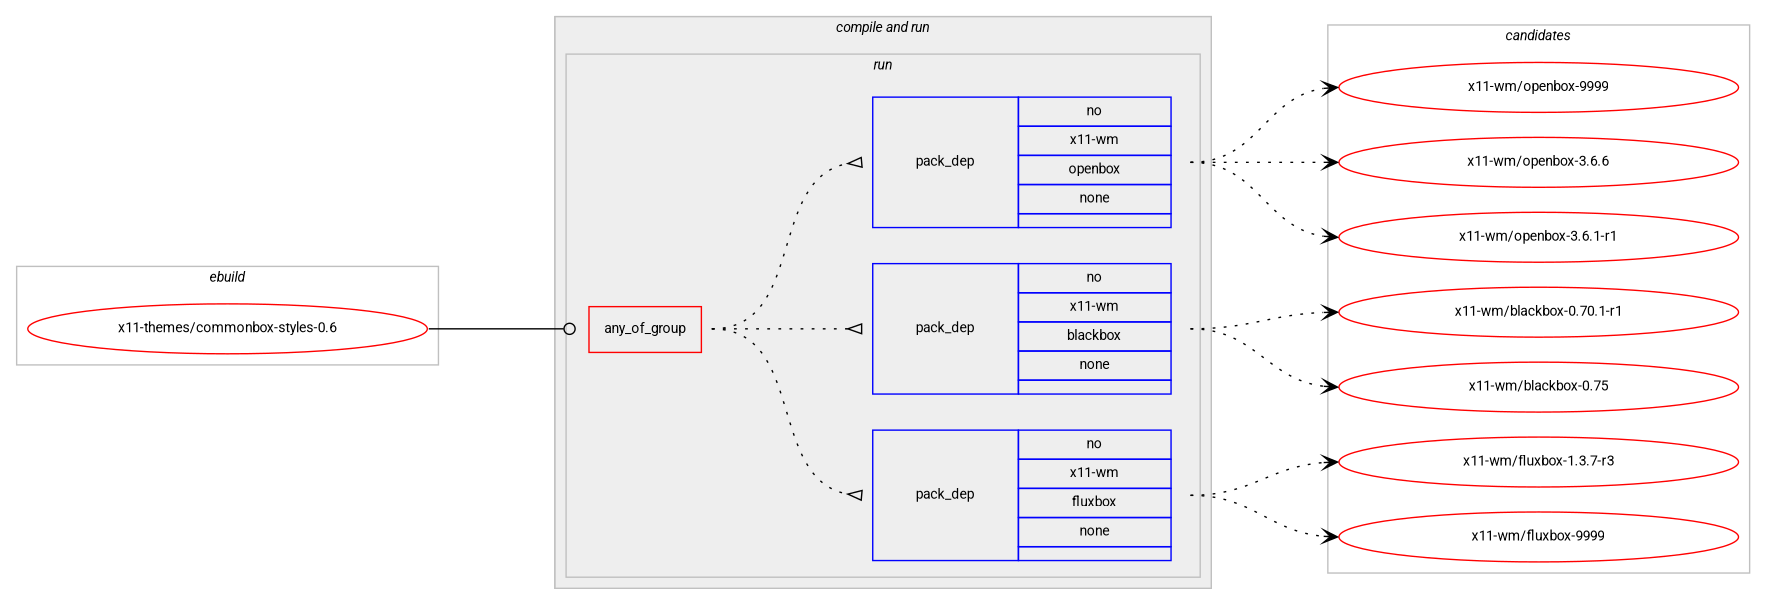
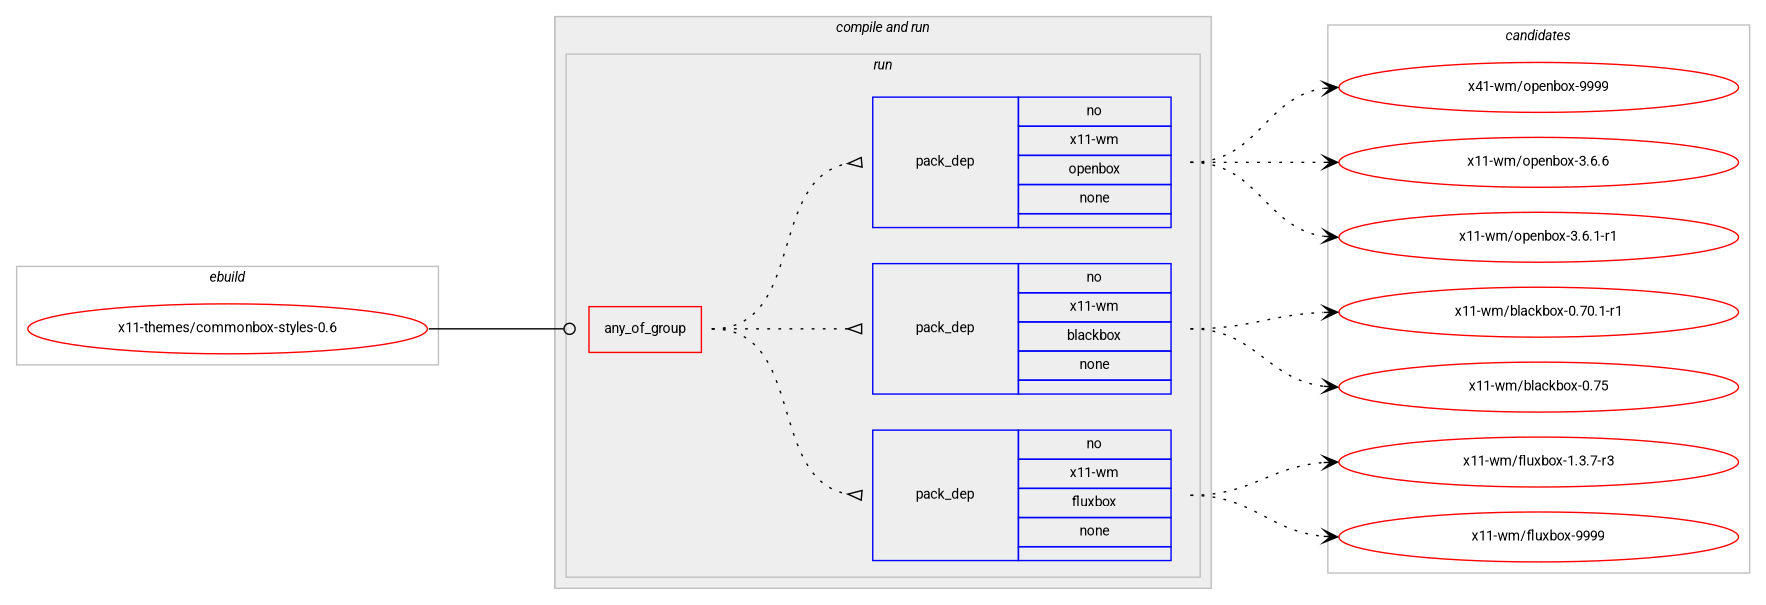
node "x11-wm/openbox-9999": label "x11-wm/openbox-9999" -> "x41-wm/openbox-9999"
